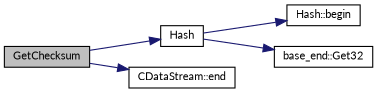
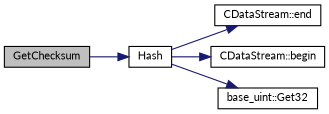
node "Hash::begin": label "Hash::begin" -> "CDataStream::begin"
node "base_end::Get32": label "base_end::Get32" -> "base_uint::Get32"
edge "GetChecksum" -> "CDataStream::end": now "Hash" -> "CDataStream::end"
